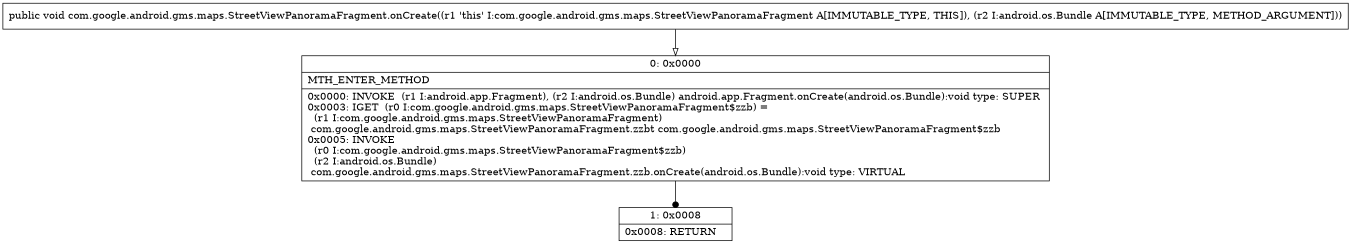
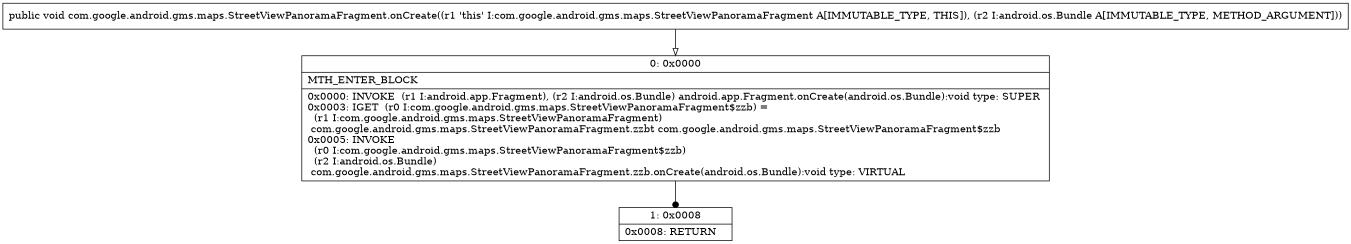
node "0: 0x0000": text "MTH_ENTER_METHOD" -> "MTH_ENTER_BLOCK"
